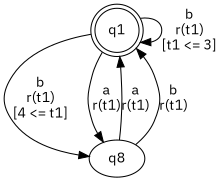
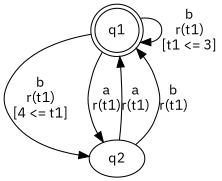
node "q8": label "q8" -> "q2"
